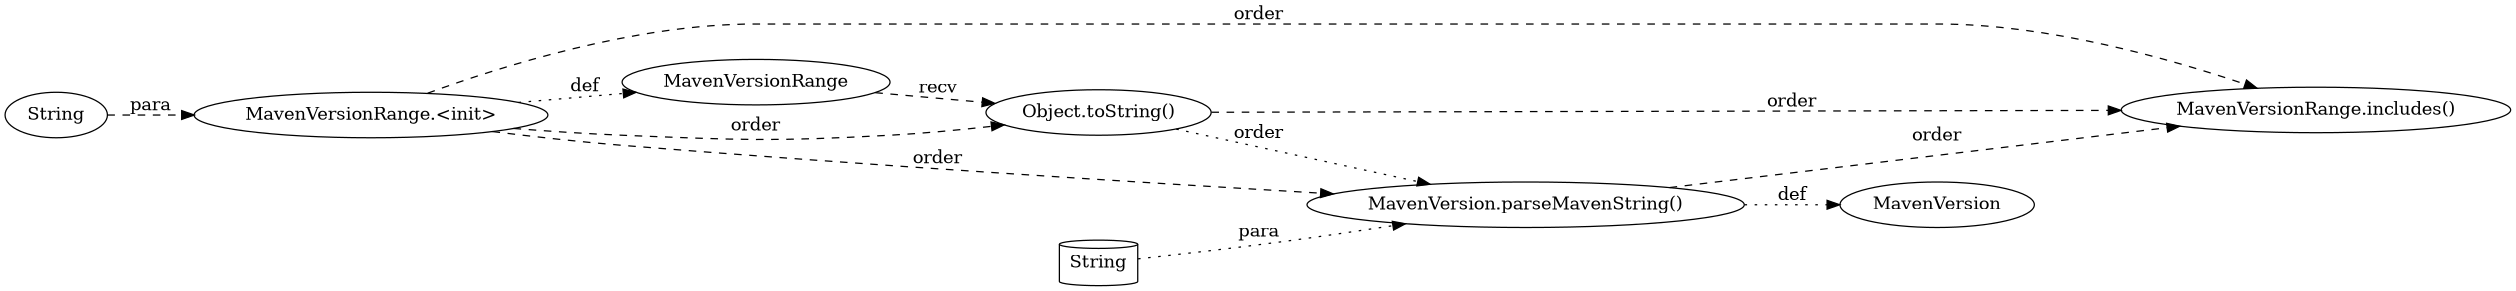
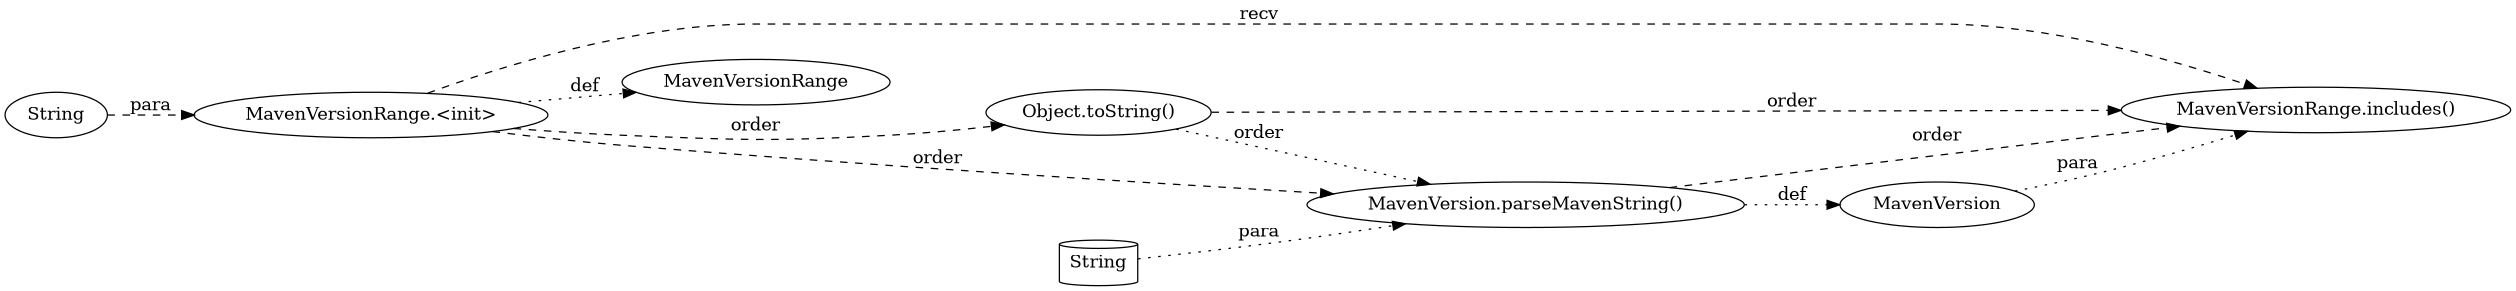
edge "MavenVersionRange.<init>" -> "MavenVersionRange.includes()": label "order" -> "recv"
edge "MavenVersionRange" -> "Object.toString()": removed, label "recv"
edge "MavenVersion" -> "MavenVersionRange.includes()": added, label "para"
